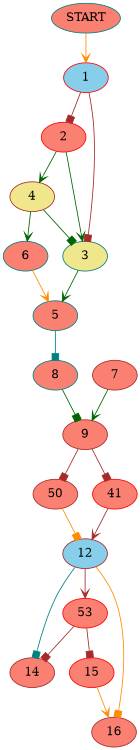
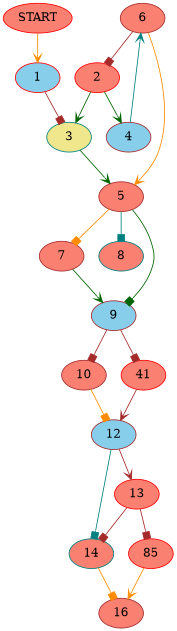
node "START": color teal -> red
edge "1" -> "2": now "6" -> "2"
node "4": fillcolor khaki -> skyblue
edge "4" -> "6": color darkgreen -> teal
edge "4" -> "3": removed
edge "5" -> "7": added
node "6": color teal -> brown
node "5": color teal -> brown
edge "8" -> "9": now "5" -> "9"
node "9": fillcolor salmon -> skyblue
node "50": label "50" -> "10"
node "53": label "53" -> "13"
edge "12" -> "16": now "14" -> "16"
node "14": color brown -> teal
node "15": label "15" -> "85"
